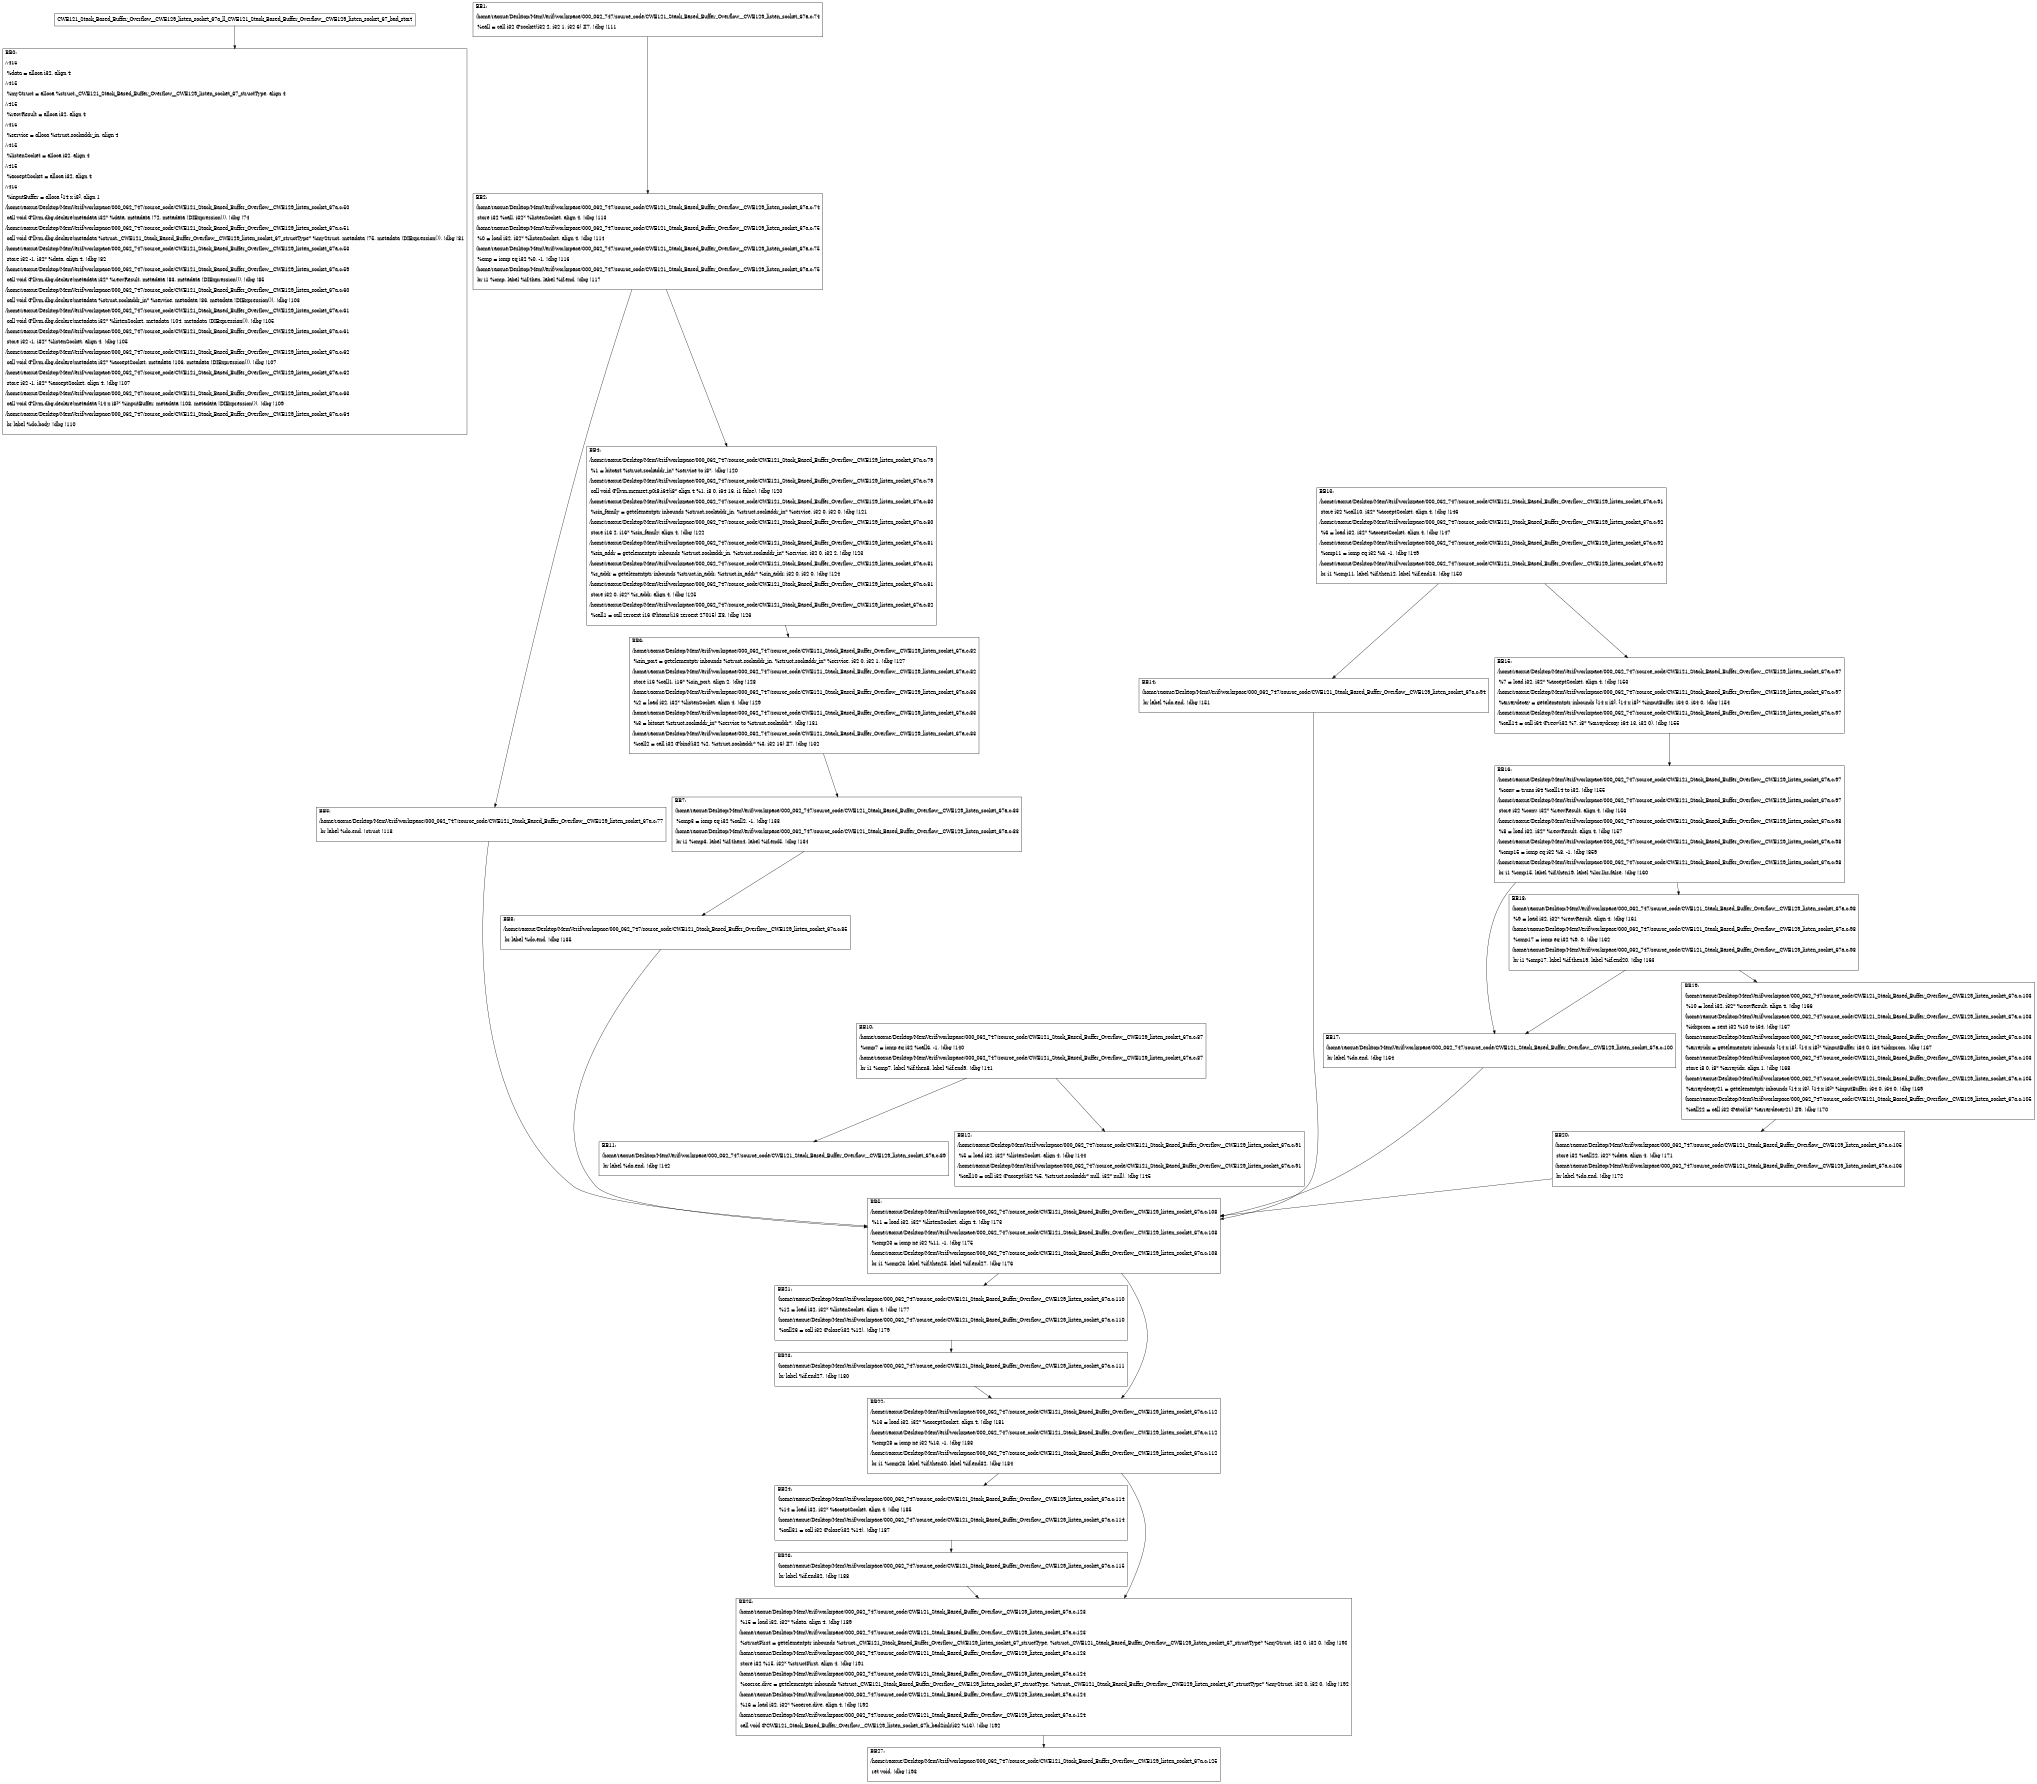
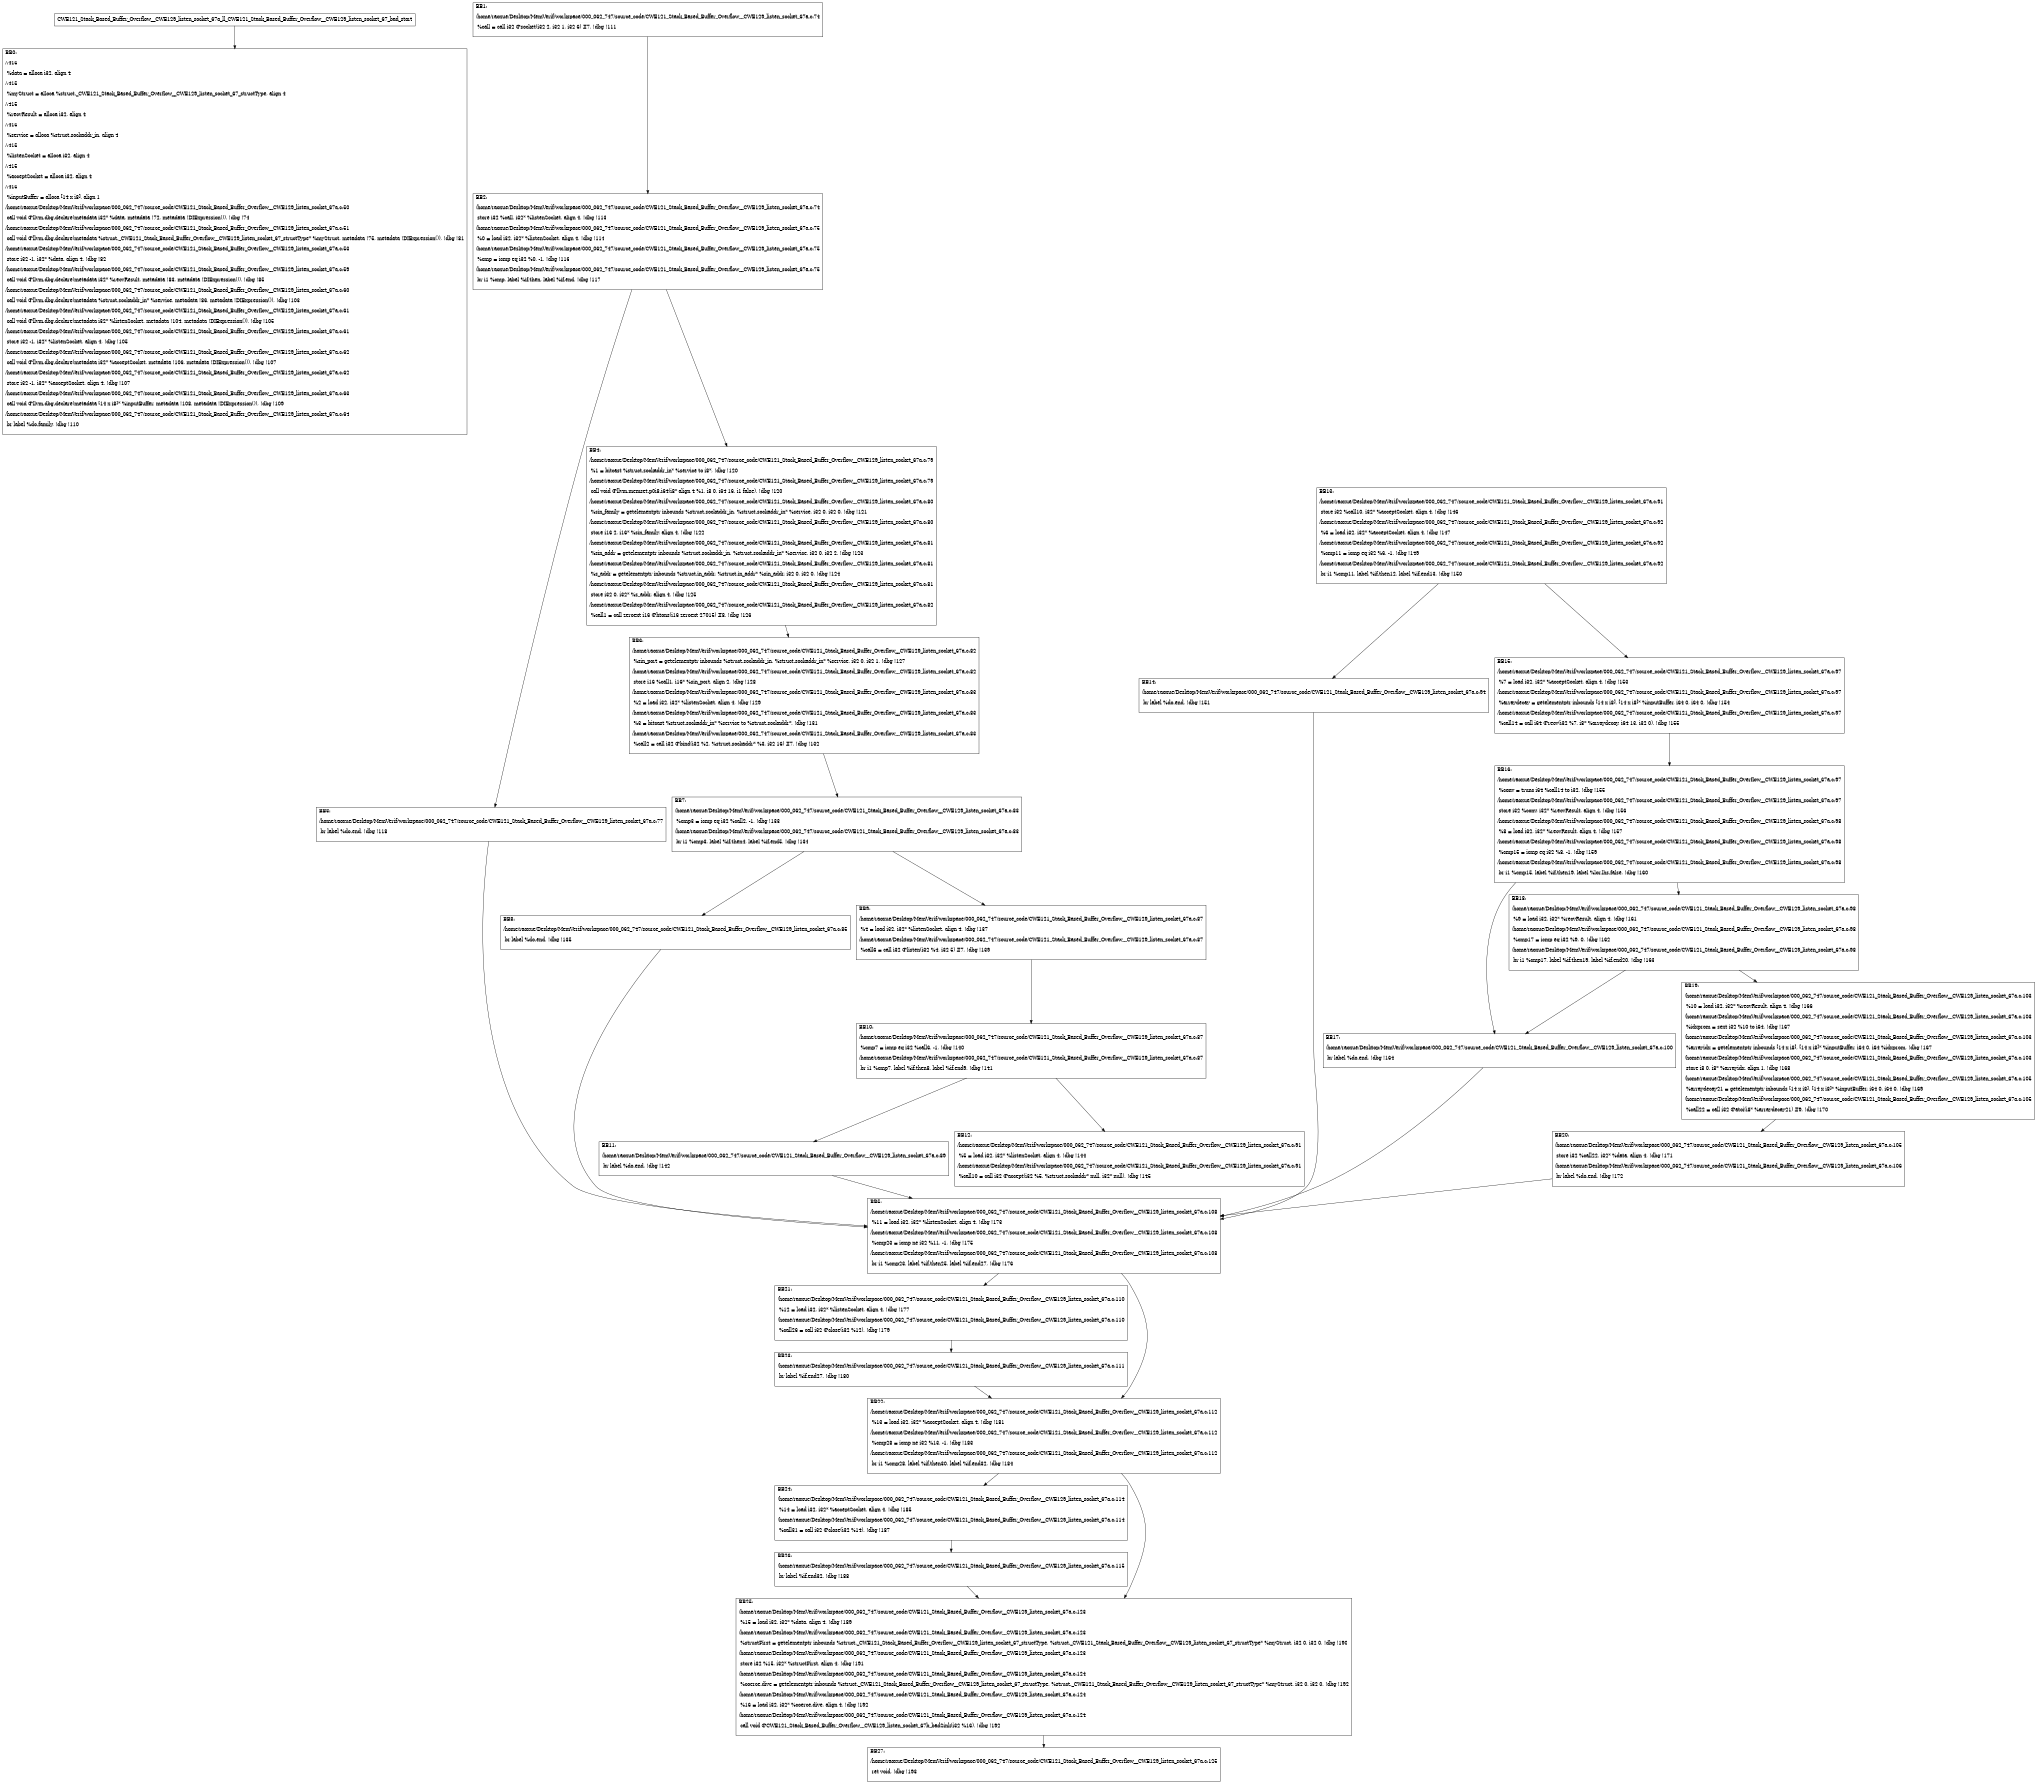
node "BB0:": text "br label %do.body, !dbg !110" -> "br label %do.family, !dbg !110"
node "BB3:": text "br label %do.end, !struct !118" -> "br label %do.end, !dbg !118"
node "BB16:": text "%cmp15 = icmp eq i32 %8, -1, !dbg !859" -> "%cmp15 = icmp eq i32 %8, -1, !dbg !159"
node "BB9:": added
edge "BB11:" -> "BB5:": added
